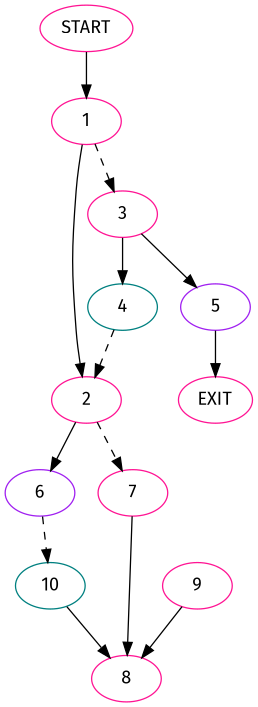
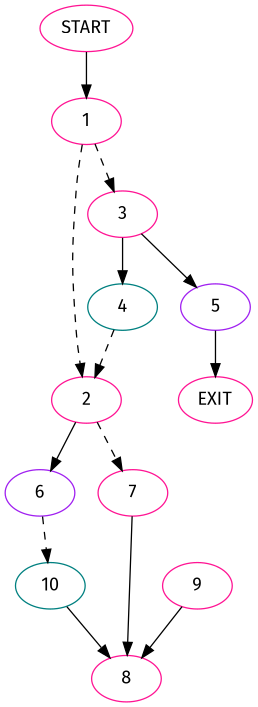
edge "1" -> "2": style solid -> dashed
